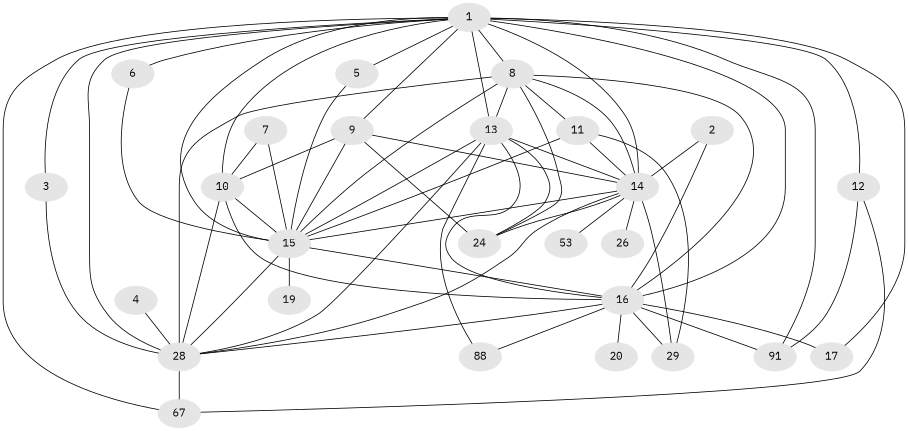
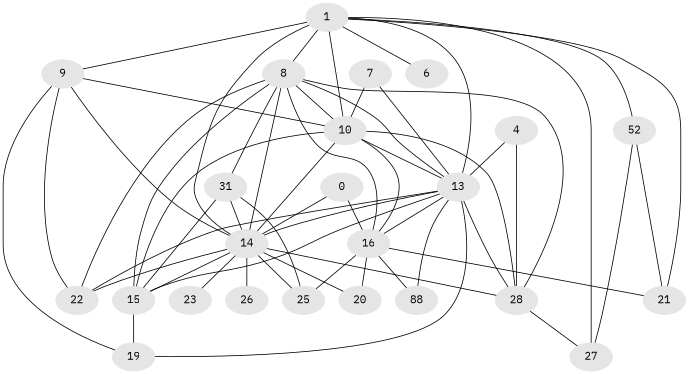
edge "1" -- "28": removed
node "5": removed
edge "1" -- "15": removed
edge "1" -- "16": removed
edge "8" -- "10": added
node "11": label "11" -> "31"
node "2": label "2" -> "0"
edge "10" -- "13": added
edge "4" -- "13": added
node "3": removed
edge "7" -- "15": now "7" -- "13"
edge "10" -- "14": added
edge "9" -- "15": now "9" -- "19"
node "12": label "12" -> "52"
edge "6" -- "15": removed
node "24": label "24" -> "22"
node "53": label "53" -> "23"
edge "14" -- "20": added
edge "15" -- "16": removed
edge "15" -- "28": removed
edge "16" -- "28": removed
edge "13" -- "19": added
node "29": label "29" -> "25"
node "91": label "91" -> "21"
node "17": removed
node "67": label "67" -> "27"
